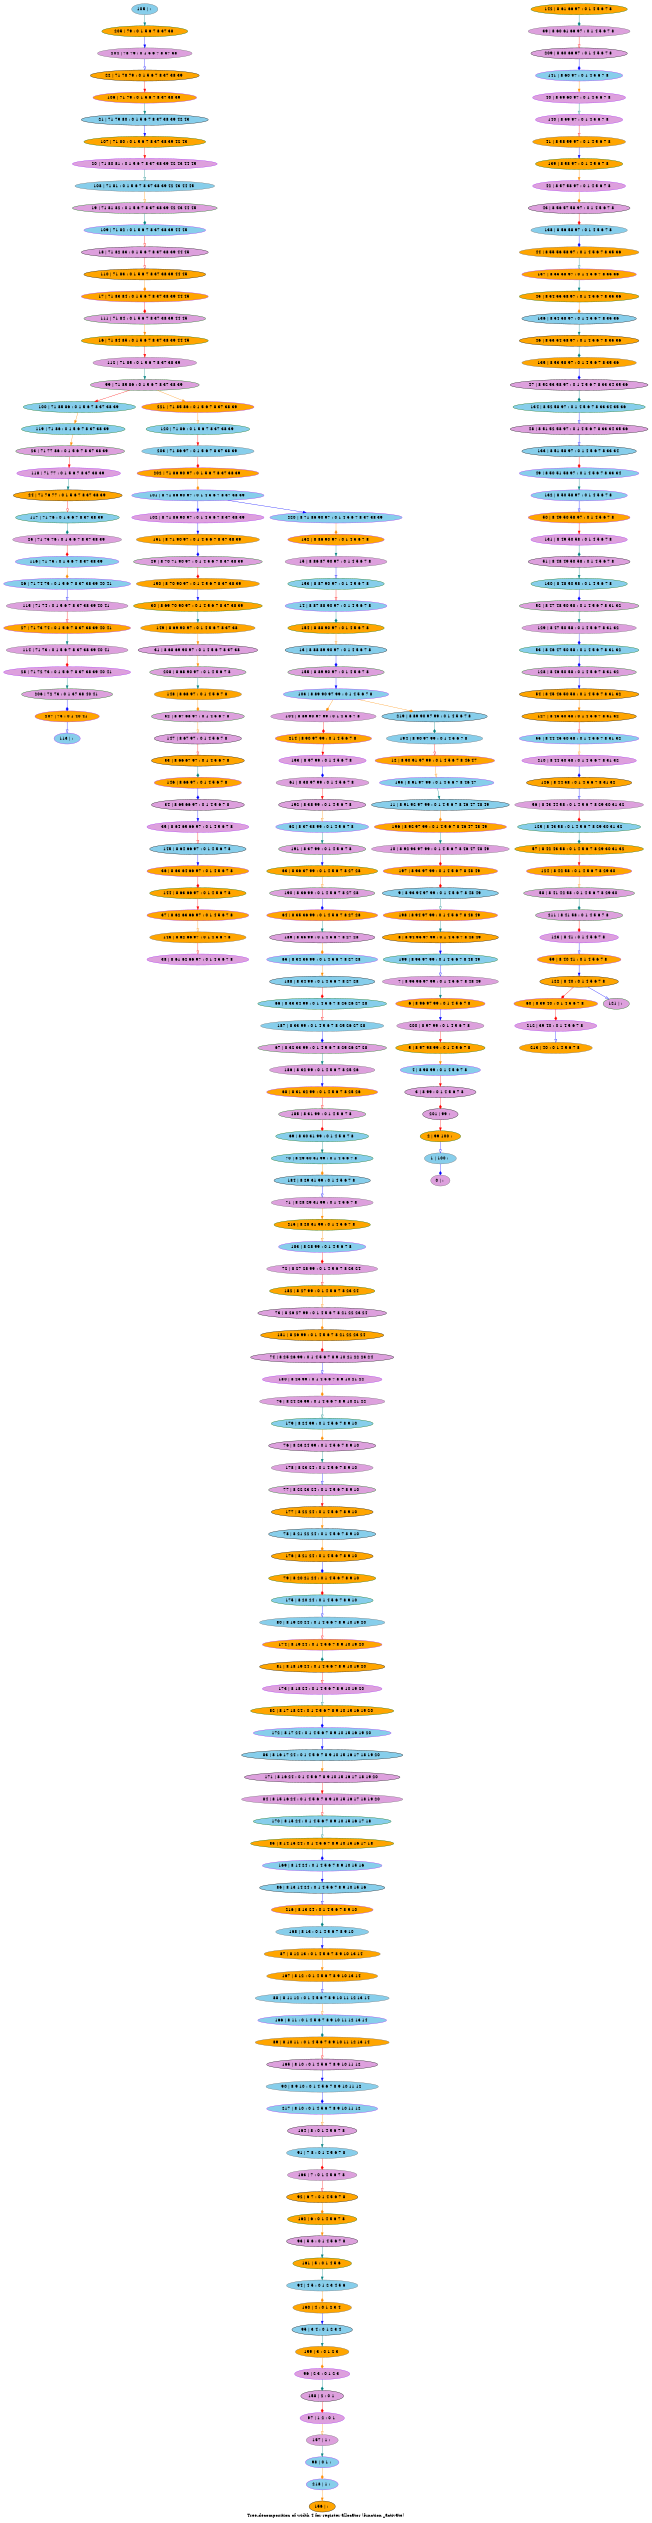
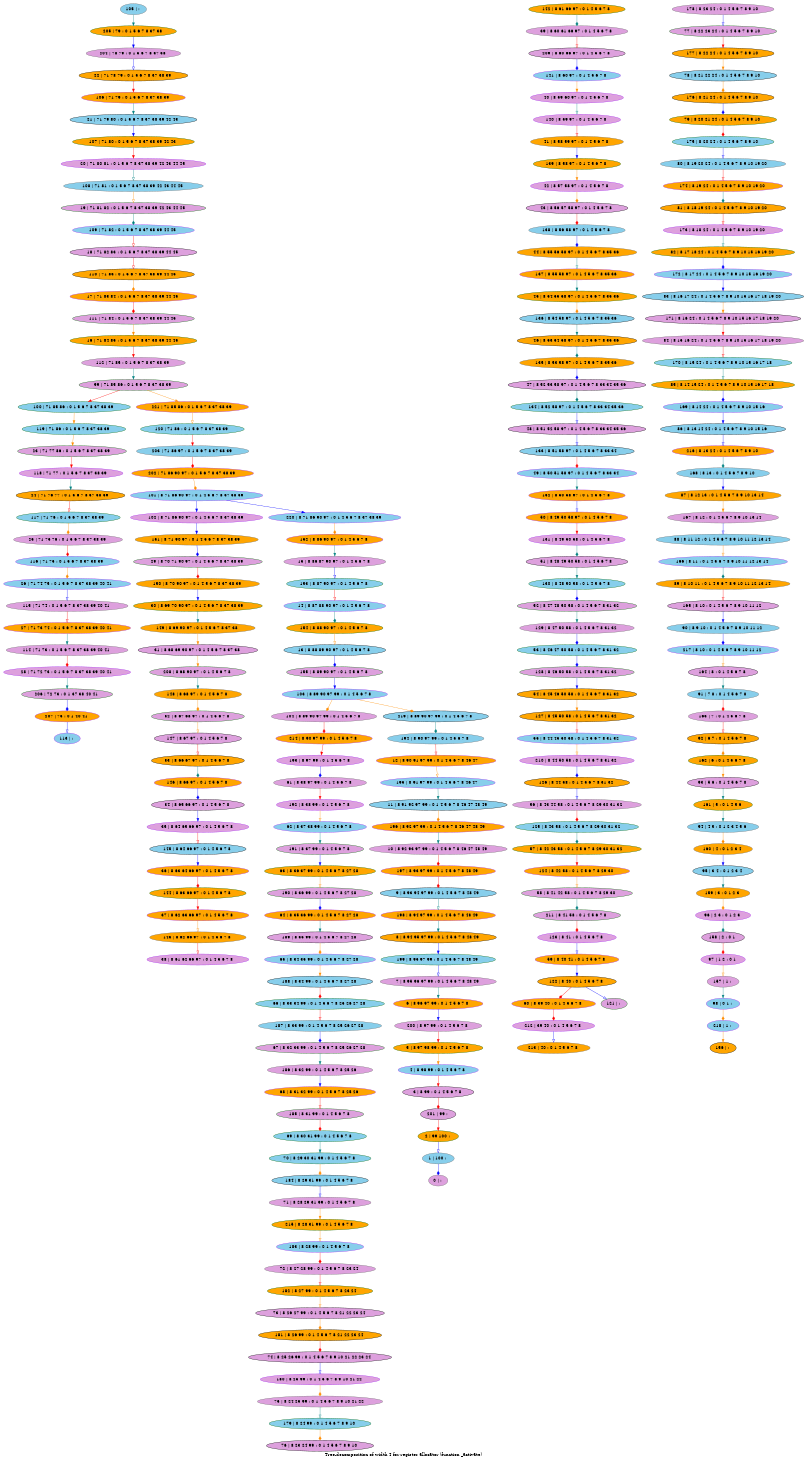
node "132 | 8 50 58 97 : 0 1 4 5 6 7 8": fillcolor skyblue -> orange
edge "117 | 71 76 : 0 1 5 6 7 8 37 38 39" -> "25 | 71 75 76 : 0 1 5 6 7 8 37 38 39": color teal -> darkorange
node "192 | 8 38 99 : 0 1 4 5 6 7 8": color black -> purple
edge "76 | 8 23 24 99 : 0 1 4 5 6 7 8 9 10" -> "178 | 8 23 24 : 0 1 4 5 6 7 8 9 10": removed
node "167 | 8 12 : 0 1 4 5 6 7 8 9 10 13 14": fillcolor orange -> plum
